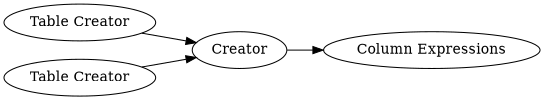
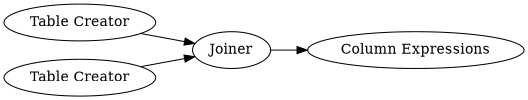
node "Creator": label "Creator" -> "Joiner"
